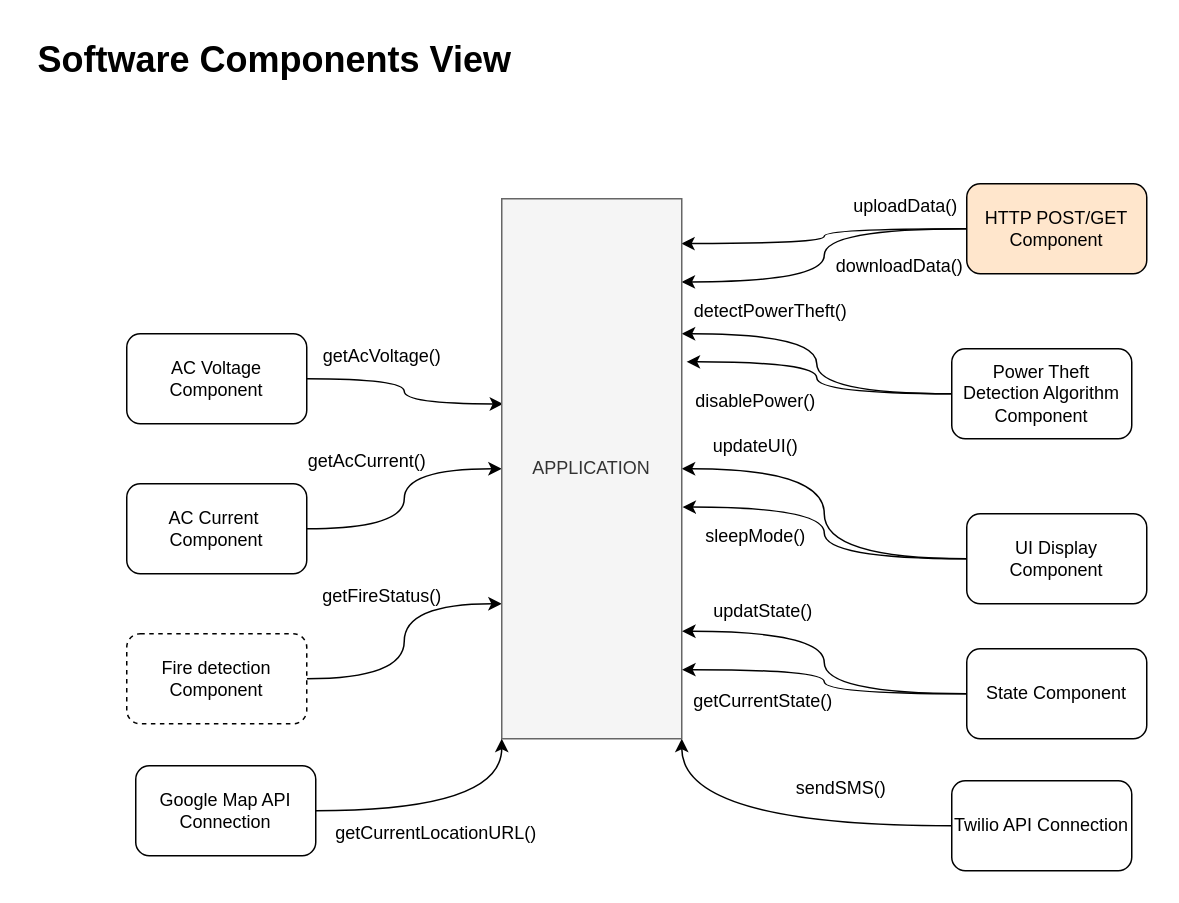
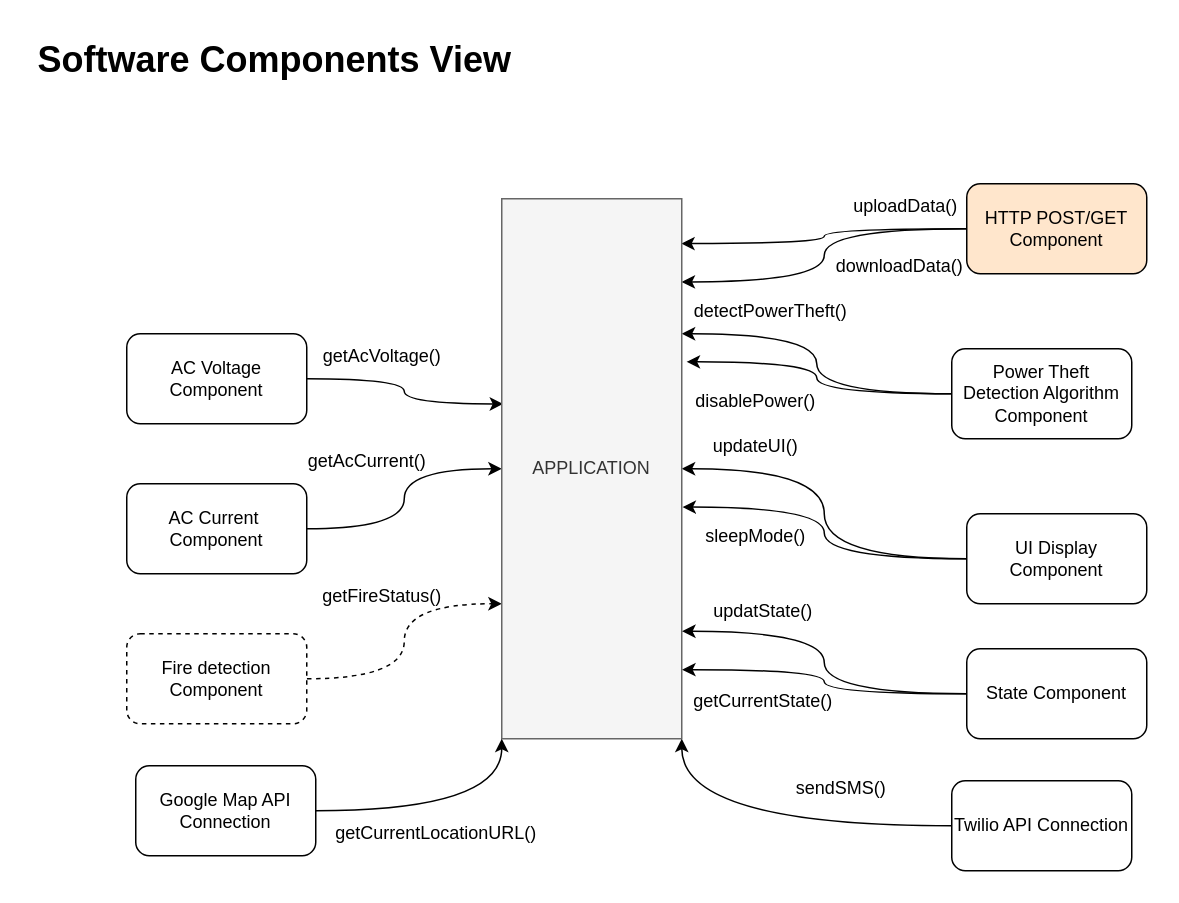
edge "Fire detection Component" -> "APPLICATION": style solid -> dashed
